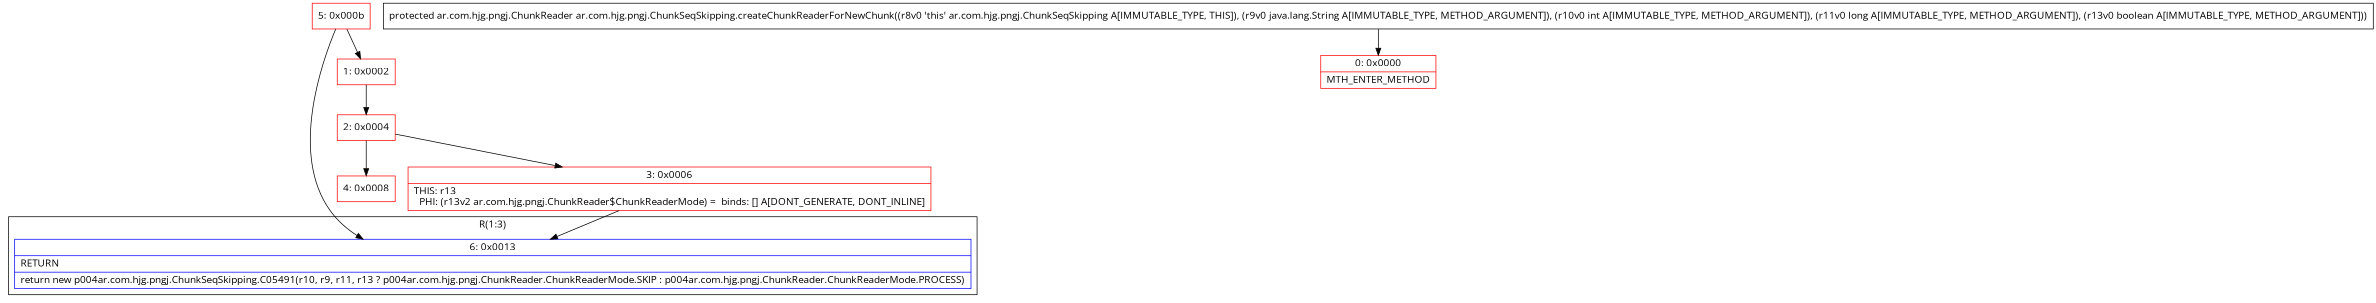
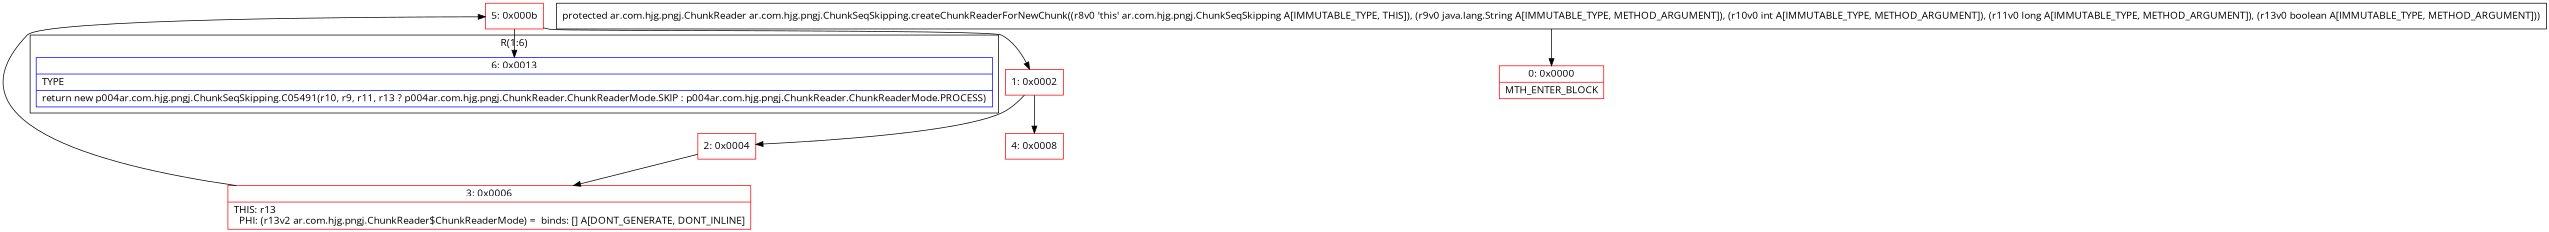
node "0: 0x0000": text "MTH_ENTER_METHOD" -> "MTH_ENTER_BLOCK"
edge "2: 0x0004" -> "4: 0x0008": now "1: 0x0002" -> "4: 0x0008"
edge "3: 0x0006" -> "6: 0x0013": now "3: 0x0006" -> "5: 0x000b"
cluster "R(1:3)": label "R(1:3)" -> "R(1:6)"
node "6: 0x0013": text "RETURN" -> "TYPE"
